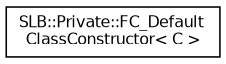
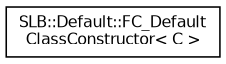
node "SLB::Private::FC_Default ClassConstructor< C >": label "SLB::Private::FC_Default ClassConstructor< C >" -> "SLB::Default::FC_Default ClassConstructor< C >"
